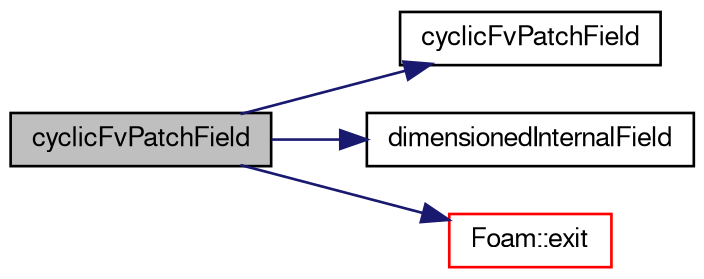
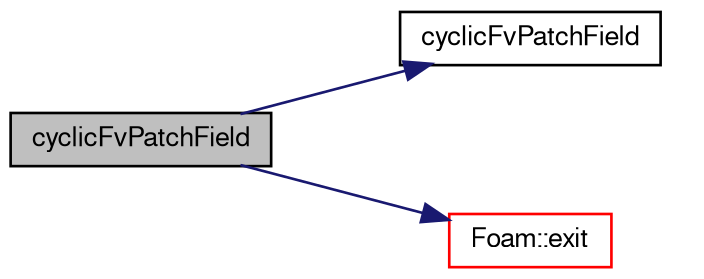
node "dimensionedInternalField": removed
